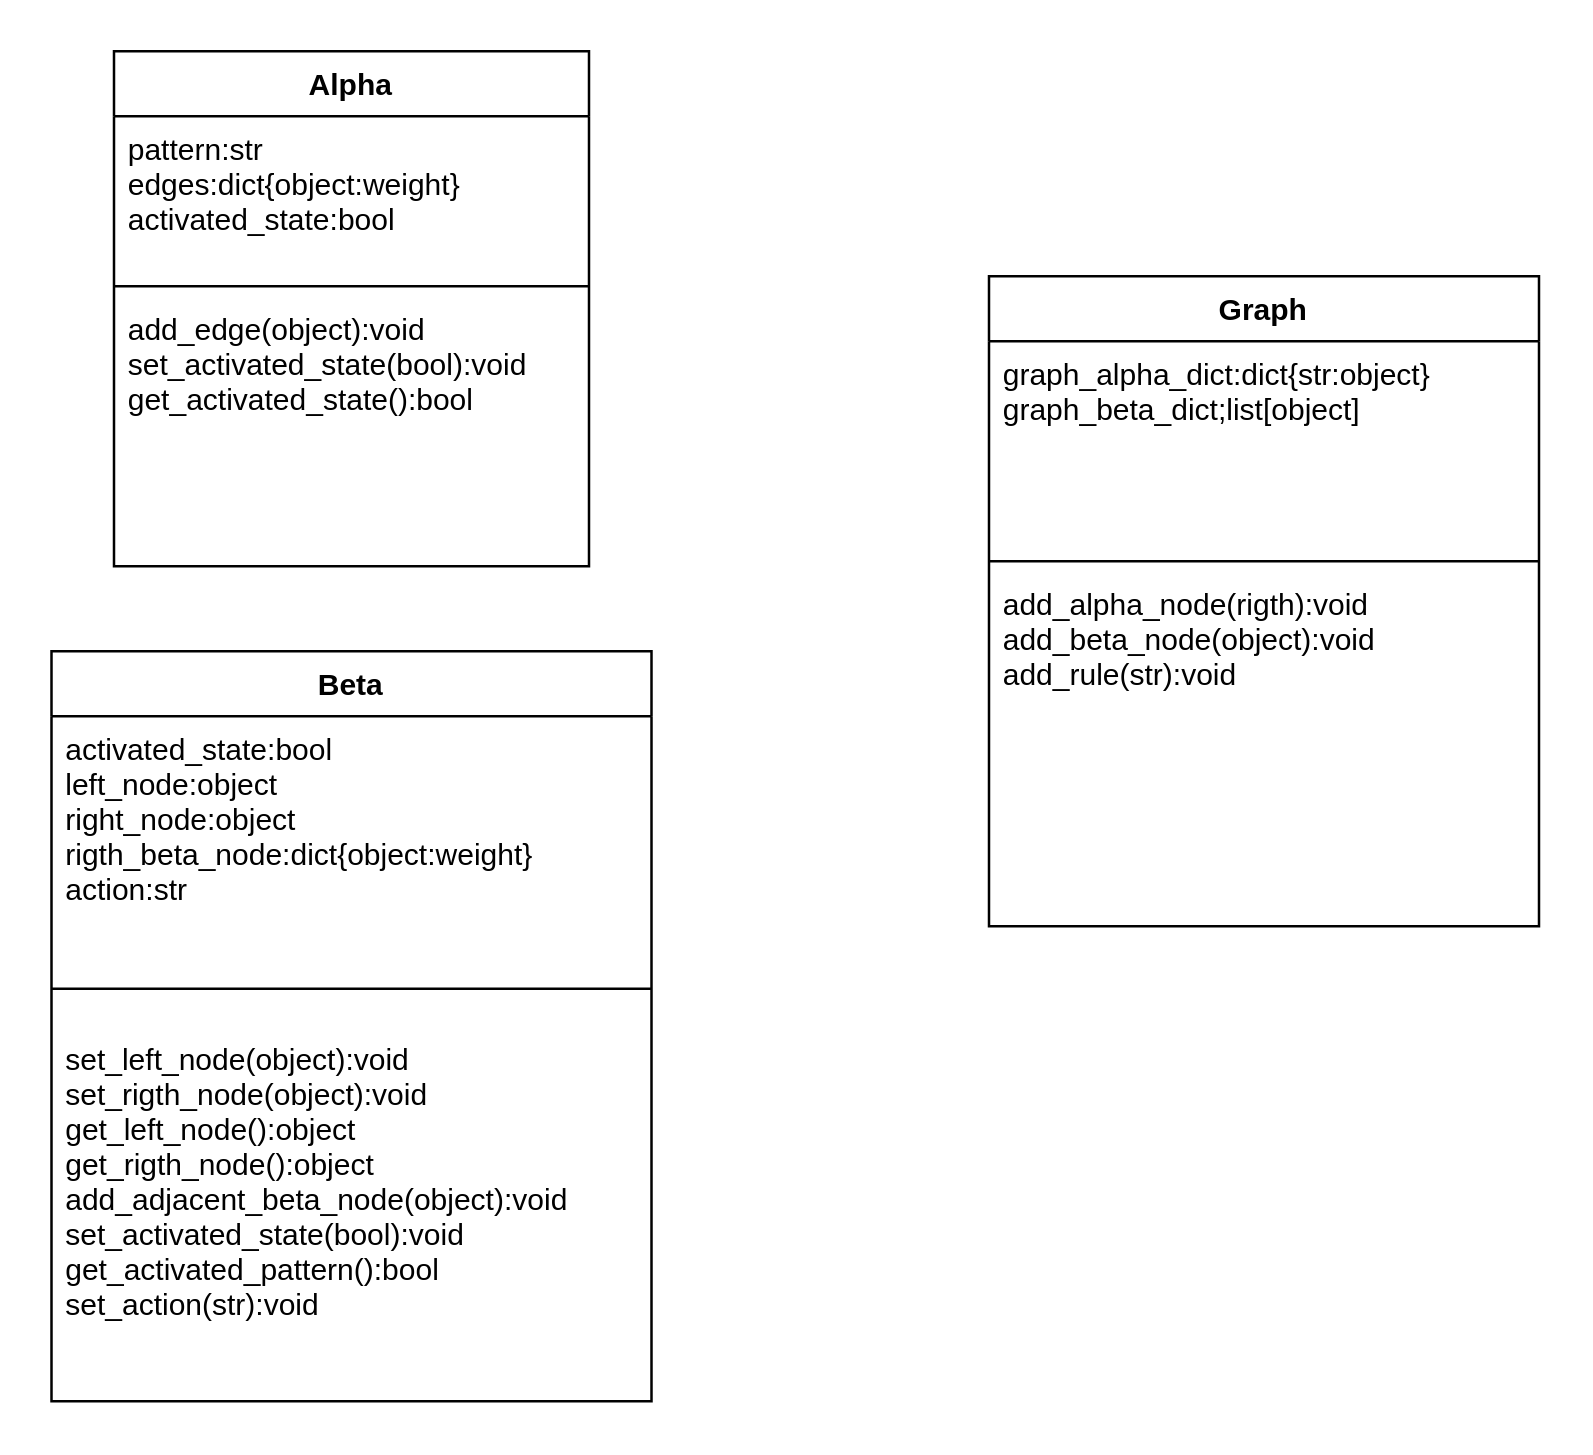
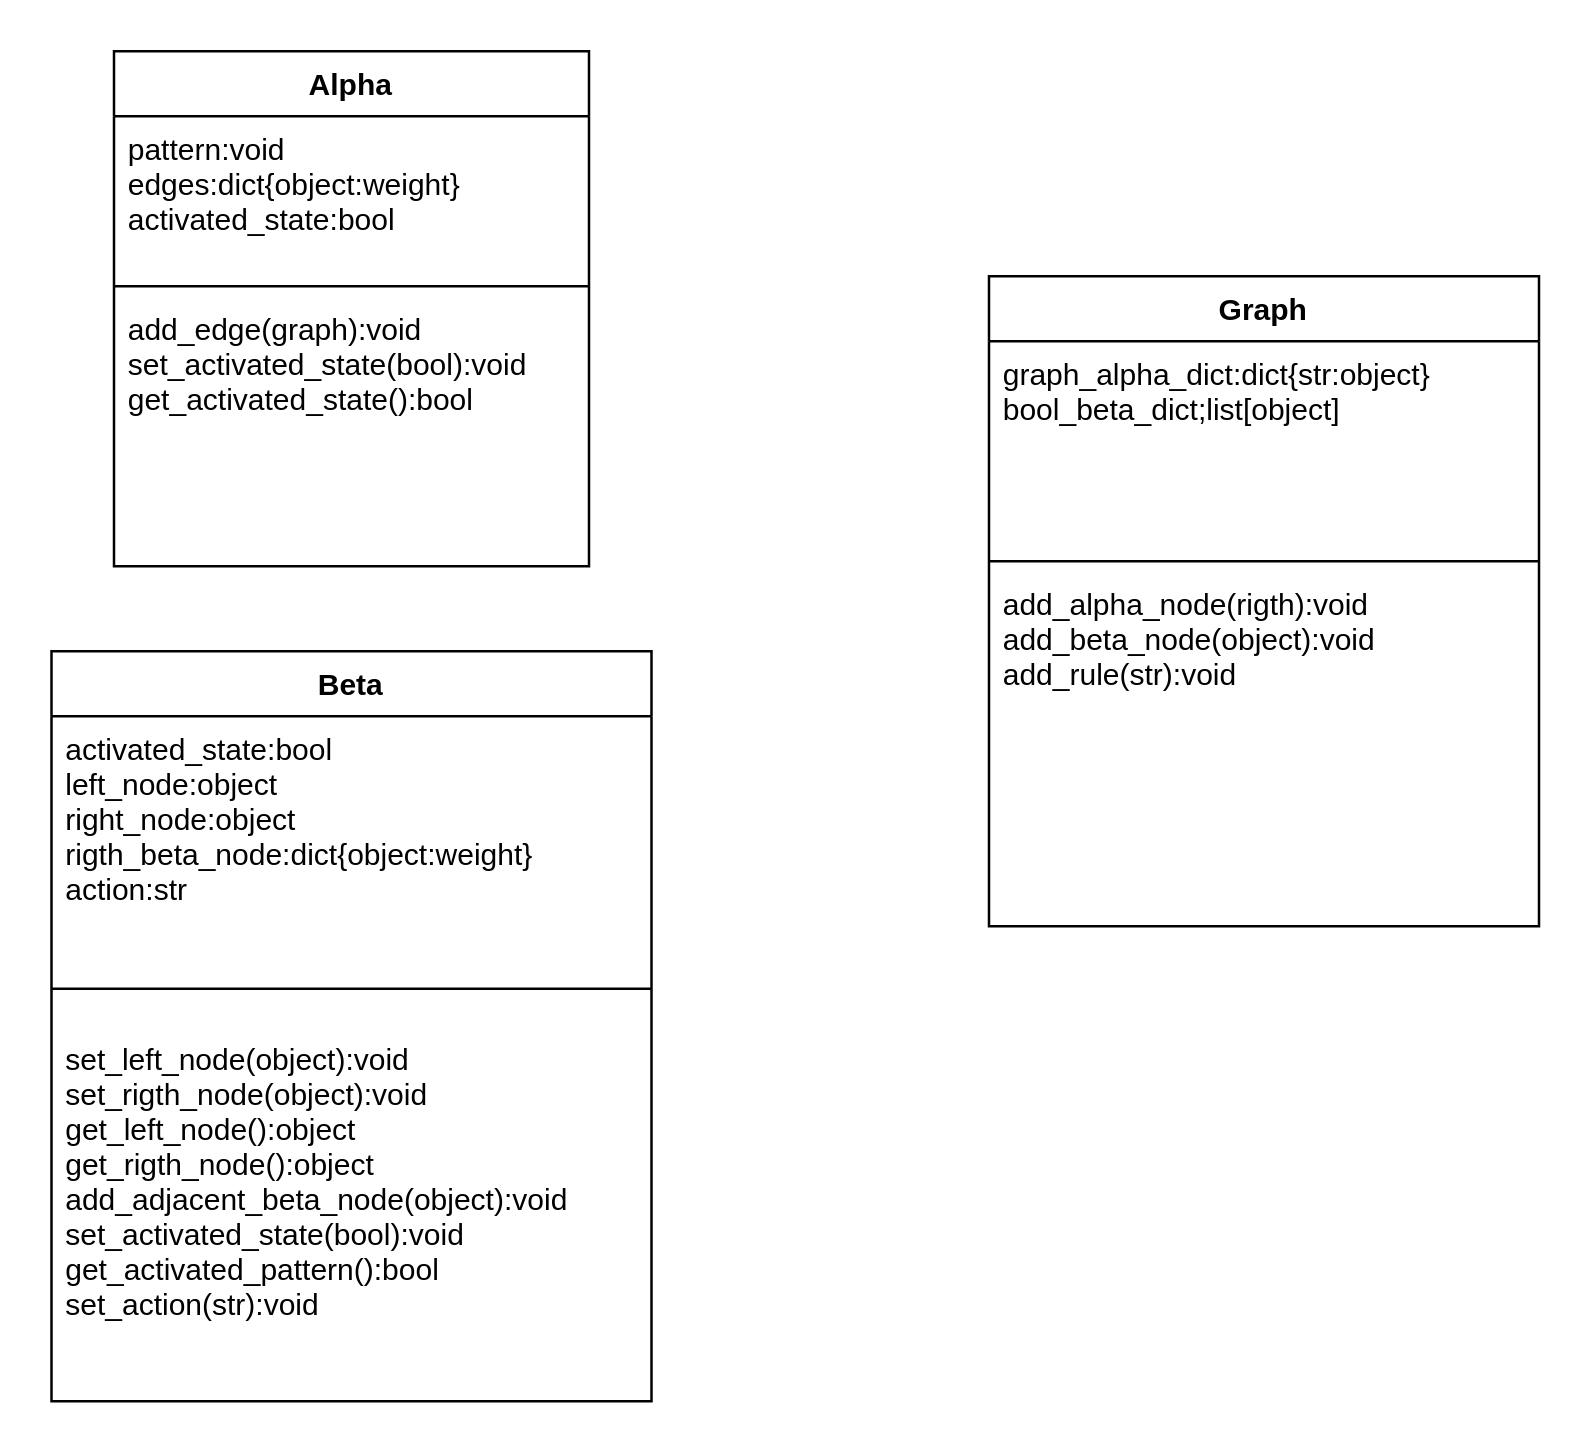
node "pattern:str edges:dict{object:weight} activated_state:bool": label "pattern:str edges:dict{object:weight} activated_state:bool" -> "pattern:void edges:dict{object:weight} activated_state:bool"
node "add_edge(object):void set_activated_state(bool):void get_activated_state():bool": label "add_edge(object):void set_activated_state(bool):void get_activated_state():bool" -> "add_edge(graph):void set_activated_state(bool):void get_activated_state():bool"
node "graph_alpha_dict:dict{str:object} graph_beta_dict;list[object]": label "graph_alpha_dict:dict{str:object} graph_beta_dict;list[object]" -> "graph_alpha_dict:dict{str:object} bool_beta_dict;list[object]"
